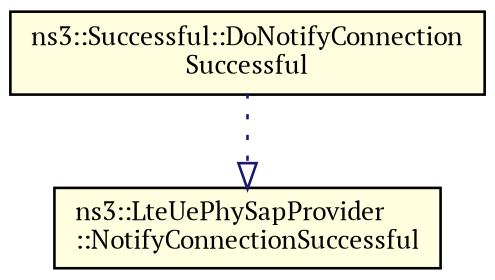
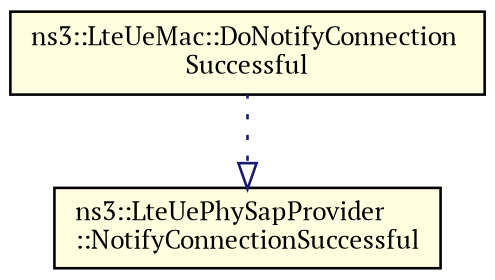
node "ns3::Successful::DoNotifyConnection Successful": label "ns3::Successful::DoNotifyConnection Successful" -> "ns3::LteUeMac::DoNotifyConnection Successful"
